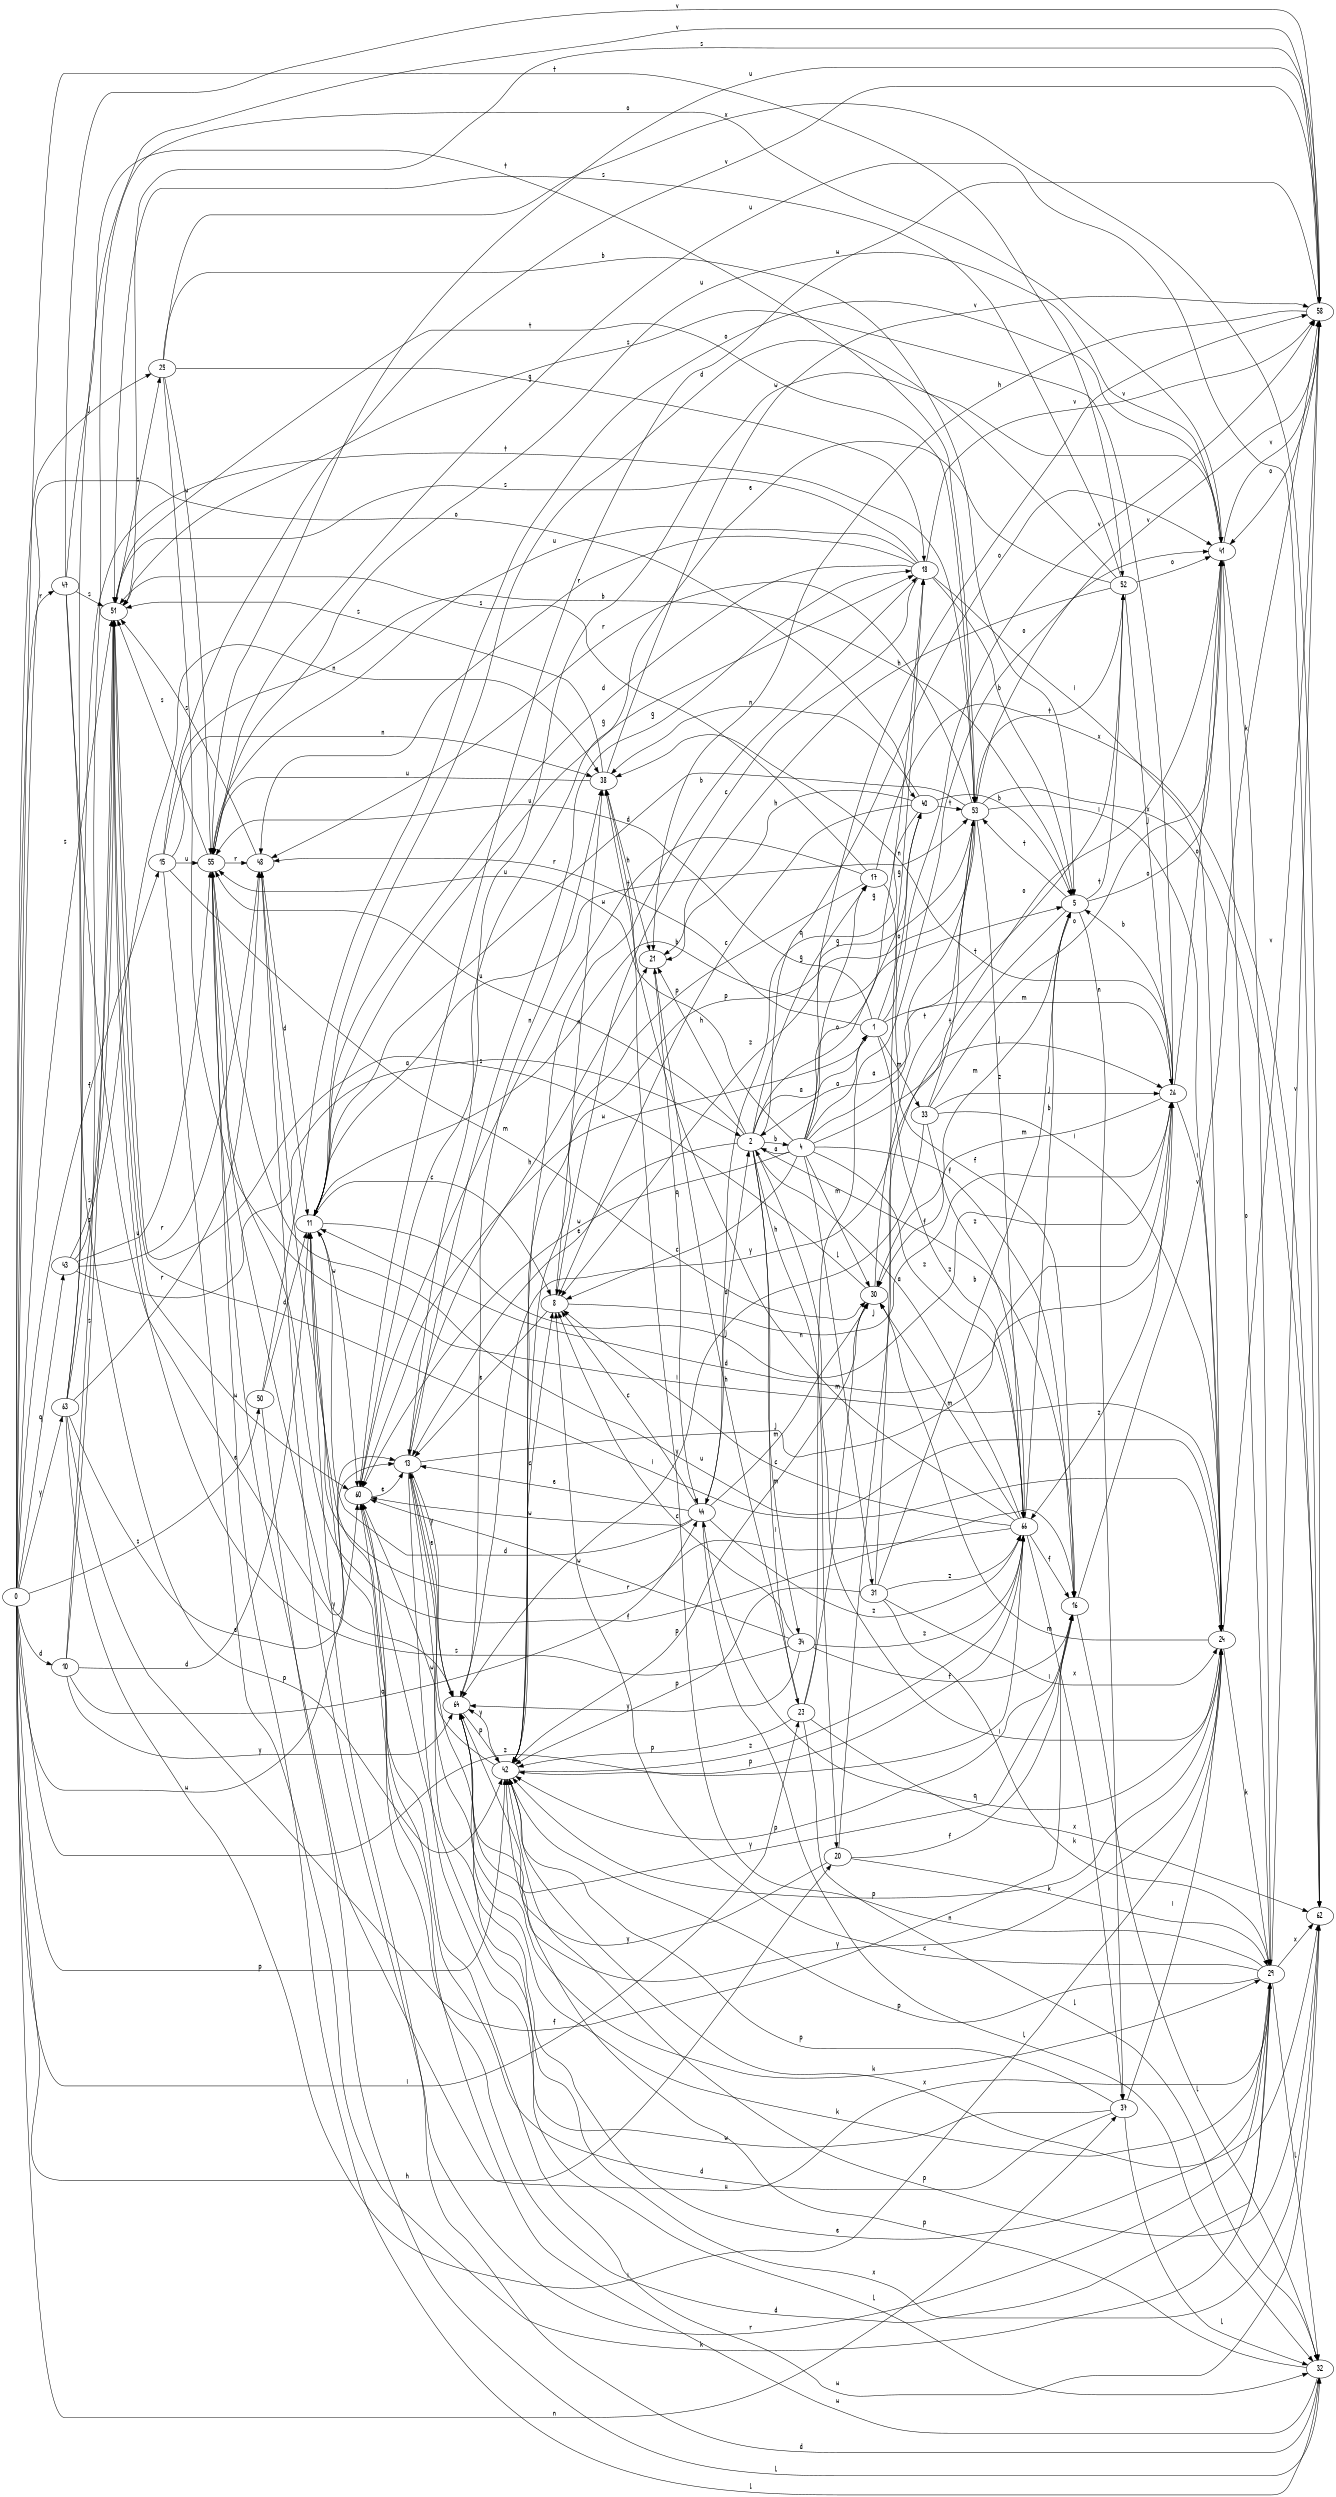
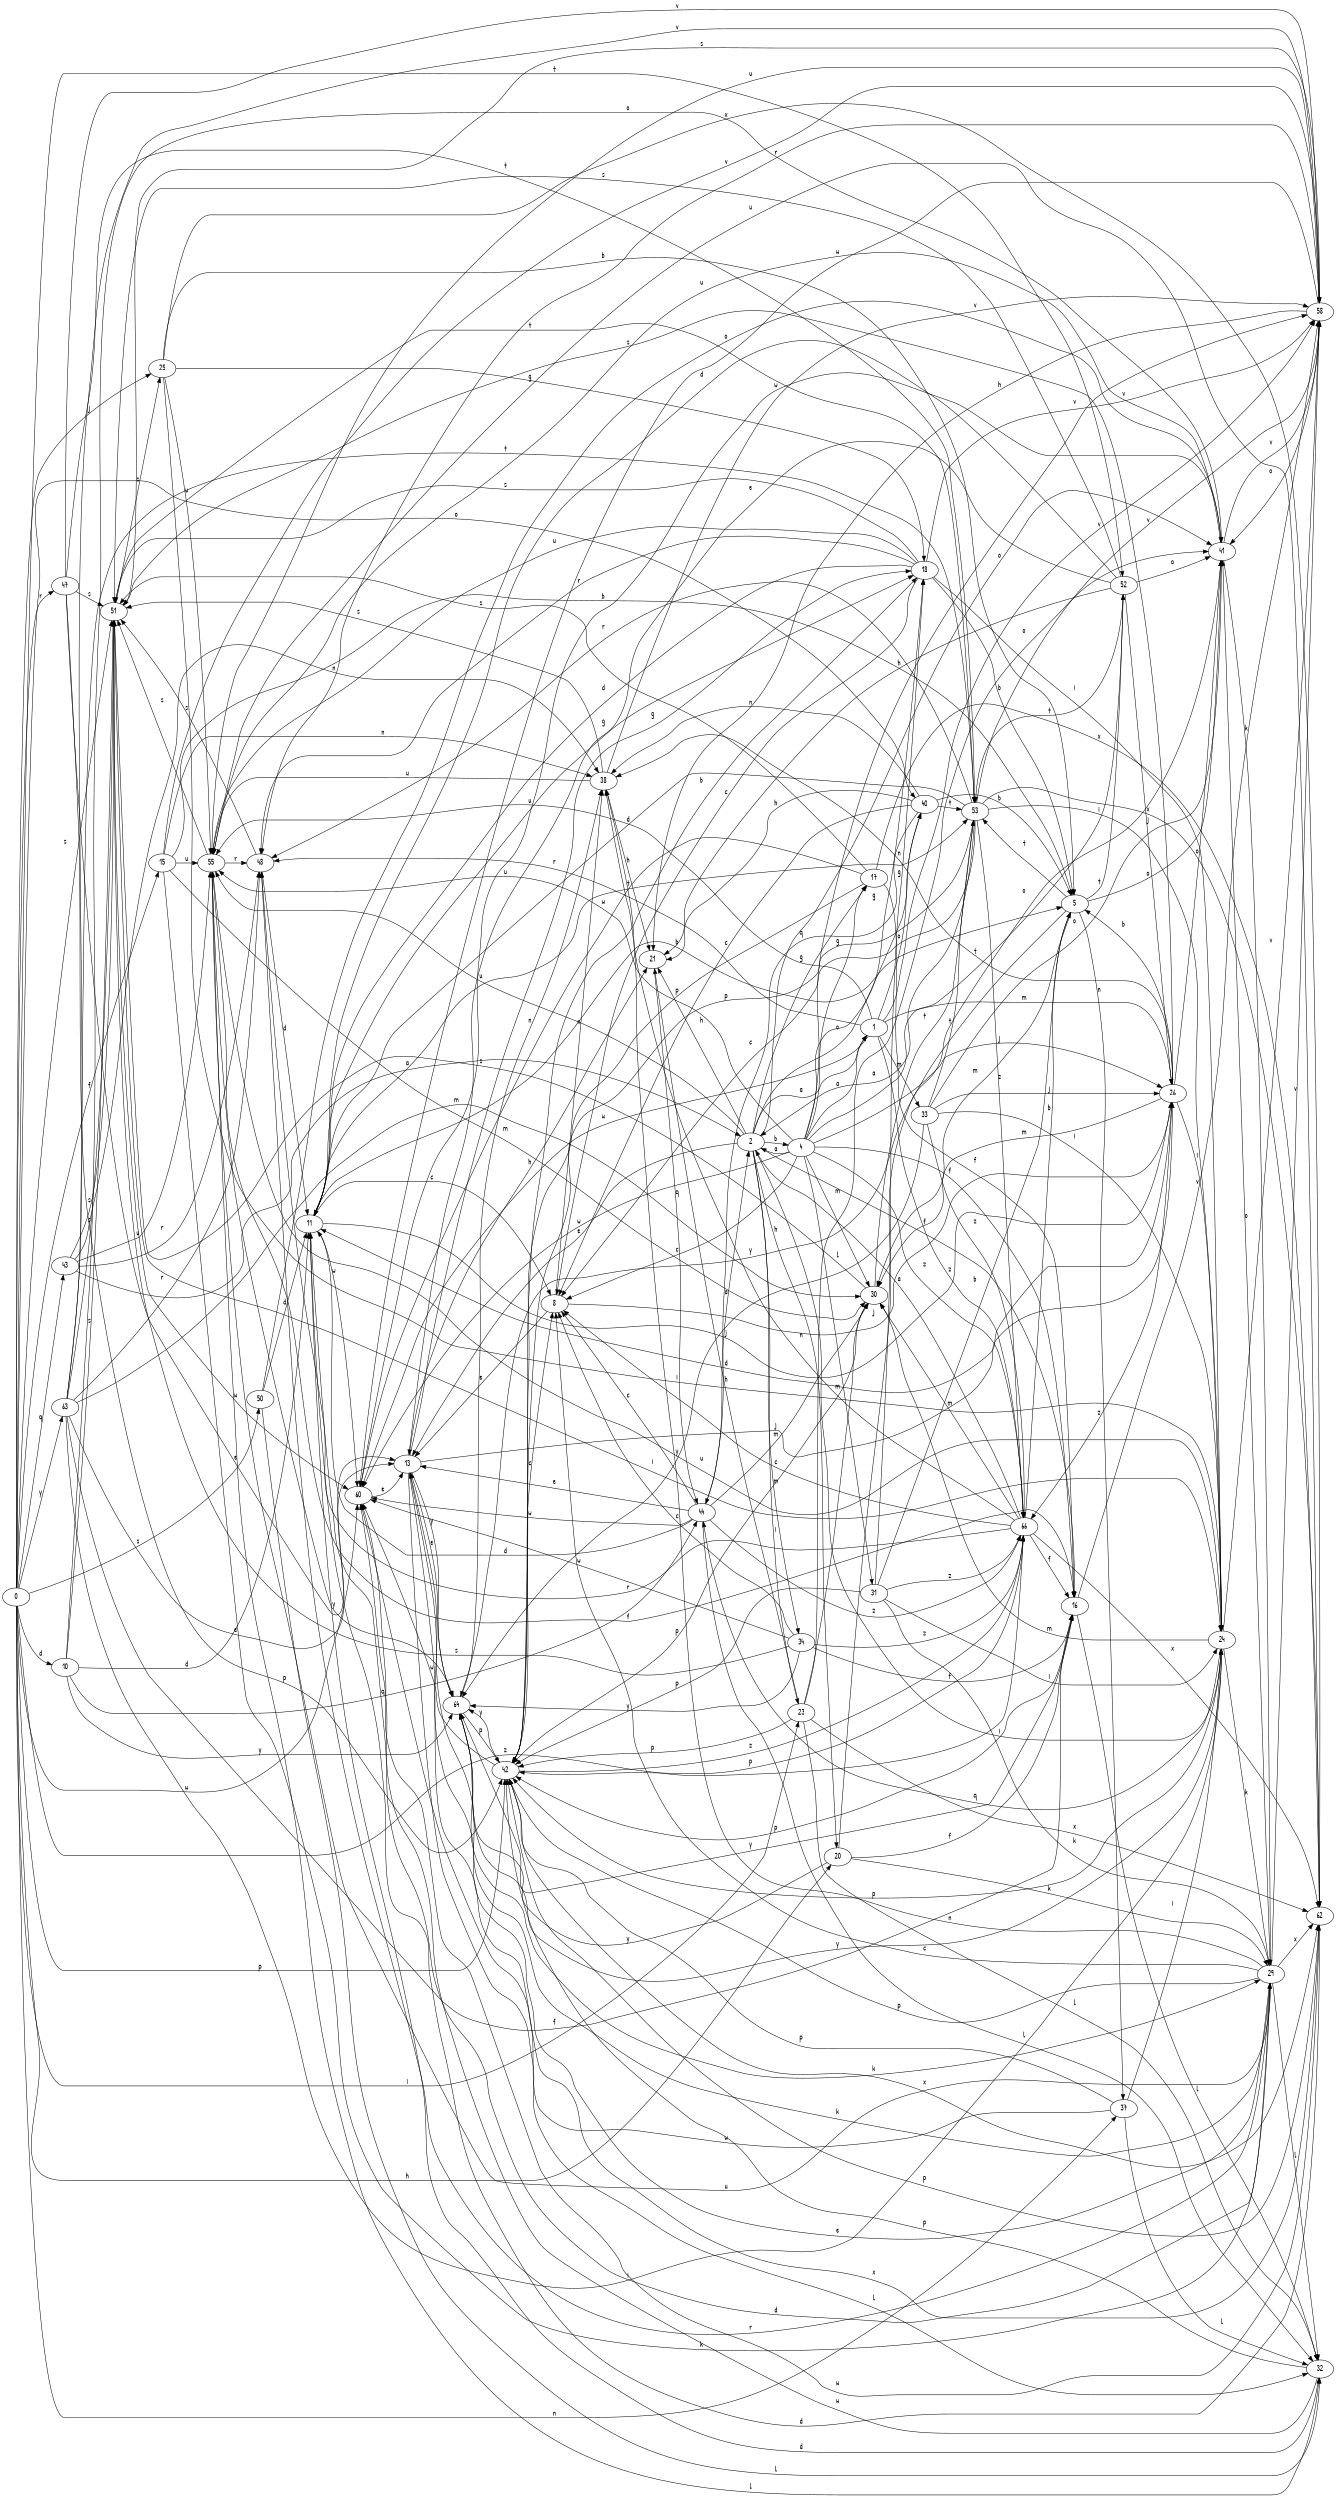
edge "58" -> "48": added, label "r"
edge "53" -> "8": label "z" -> "c"
edge "63" -> "30": added, label "m"
edge "66" -> "37": now "66" -> "62"
edge "37" -> "11": now "62" -> "11"
